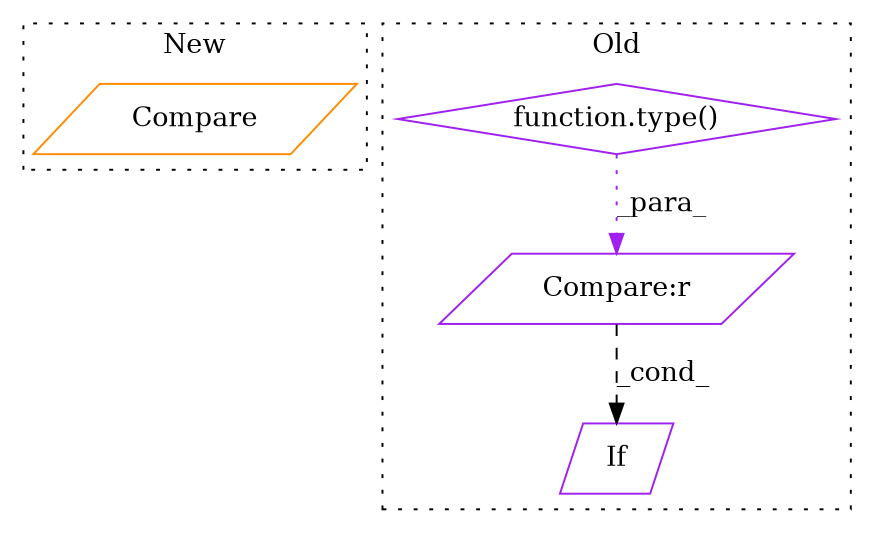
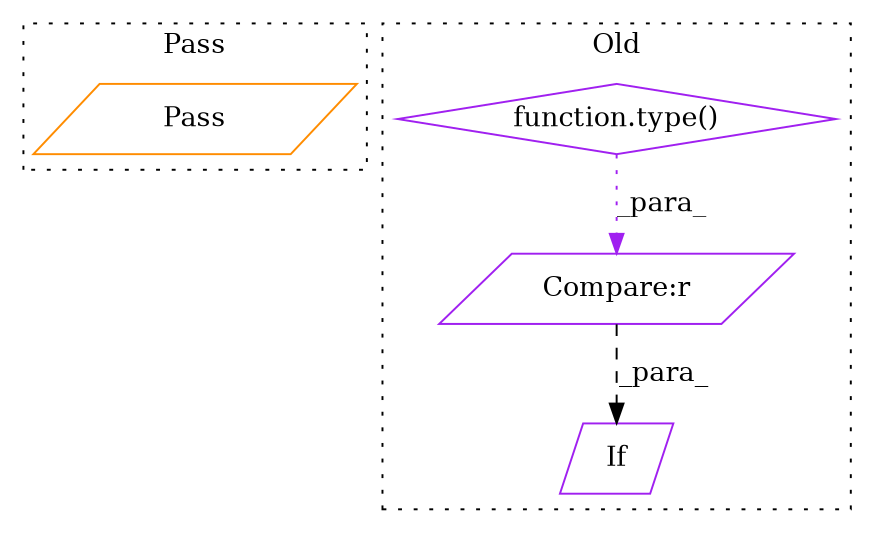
cluster "New": label "New" -> "Pass"
node "Compare": label "Compare" -> "Pass"
edge "Compare:r" -> "If": label "_cond_" -> "_para_"
